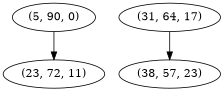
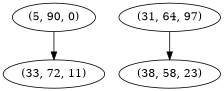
node "(31, 64, 17)": label "(31, 64, 17)" -> "(31, 64, 97)"
node "(23, 72, 11)": label "(23, 72, 11)" -> "(33, 72, 11)"
node "(38, 57, 23)": label "(38, 57, 23)" -> "(38, 58, 23)"
